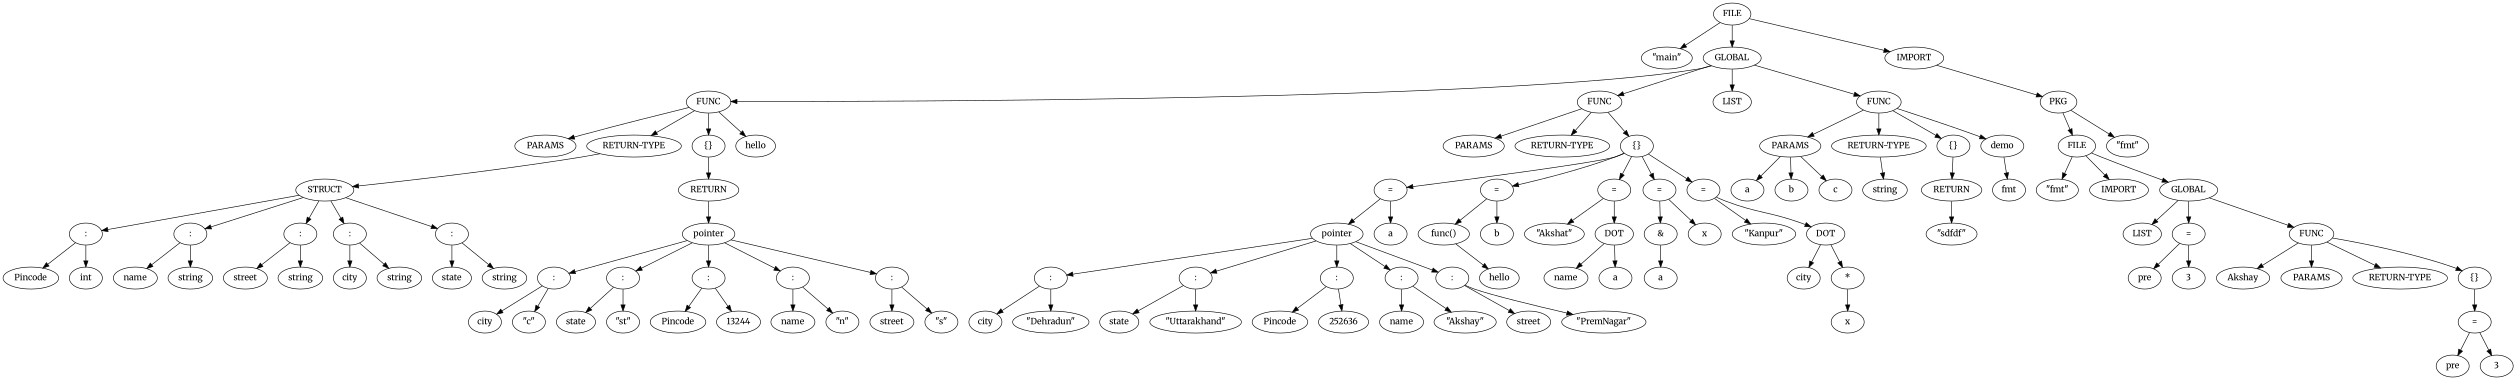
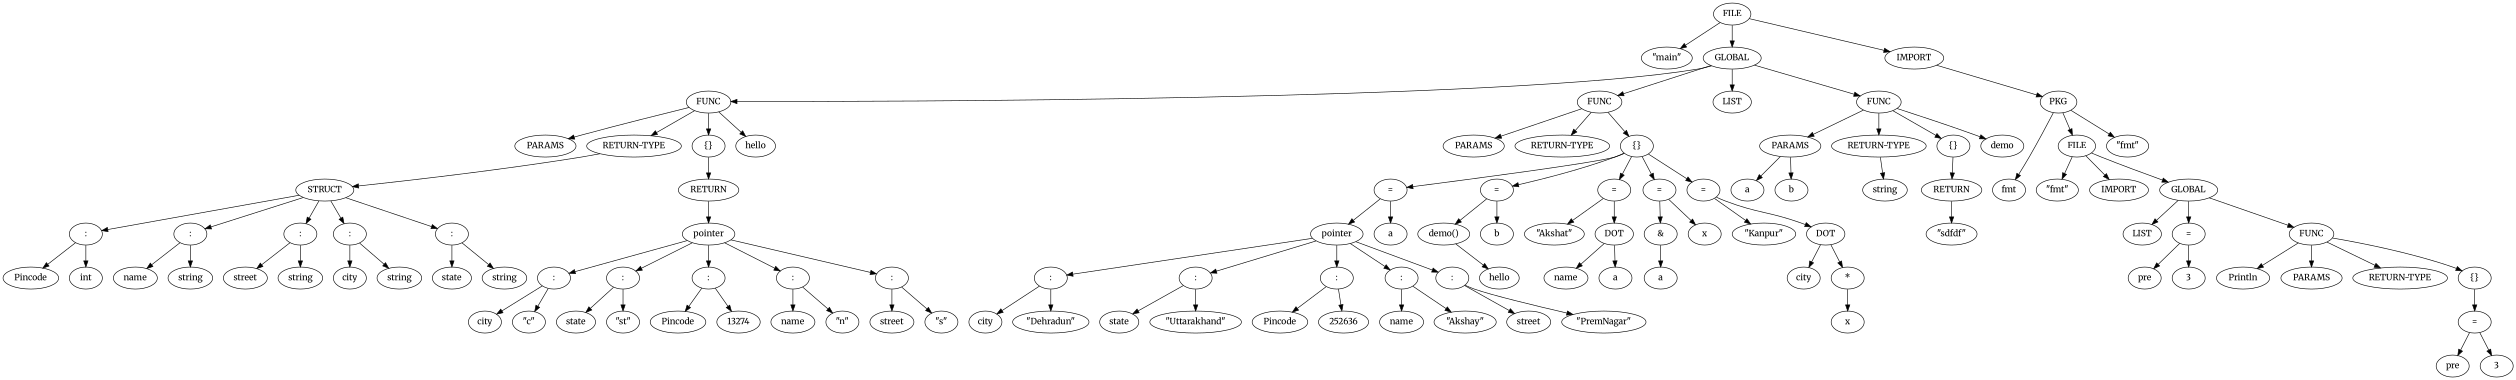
edge "demo" -> "fmt": now "PKG" -> "fmt"
node "c": removed
node "func()": label "func()" -> "demo()"
node "Akshay": label "Akshay" -> "Println"
node "13244": label "13244" -> "13274"
